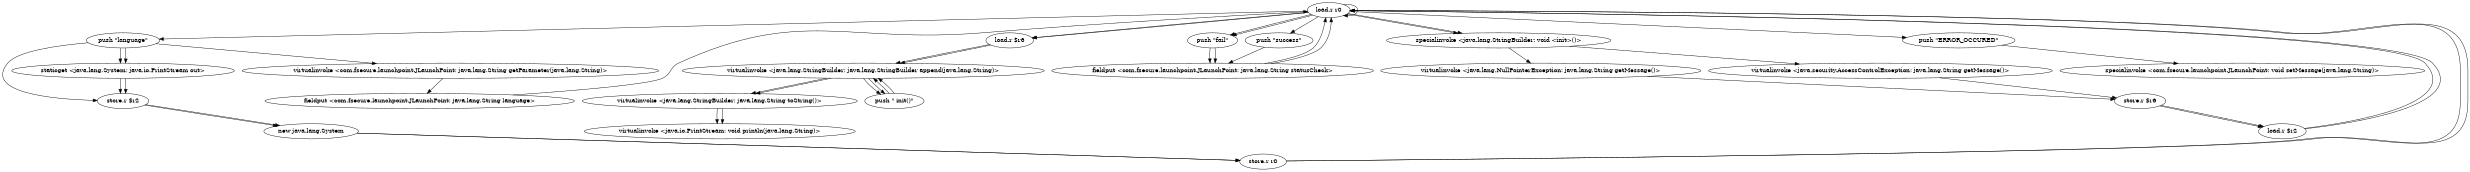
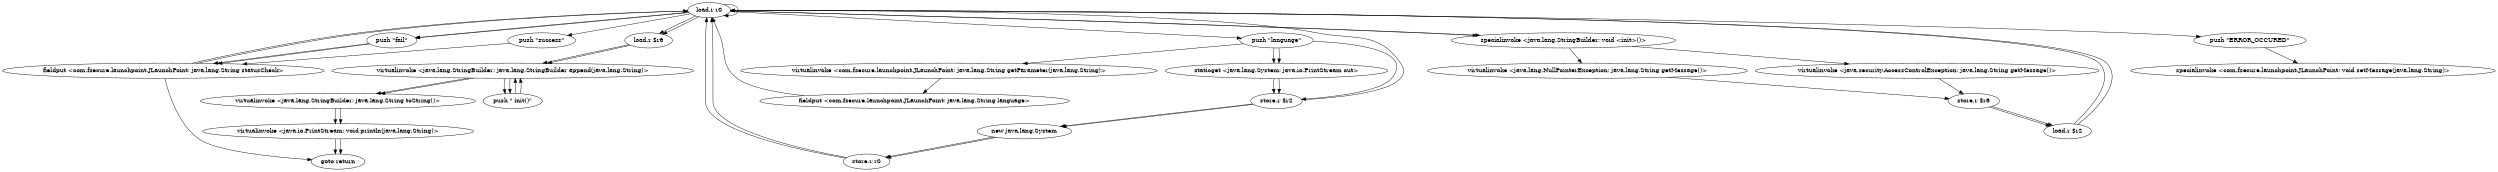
edge "store.r $r2" -> "load.r r0": added
node "goto return": added
